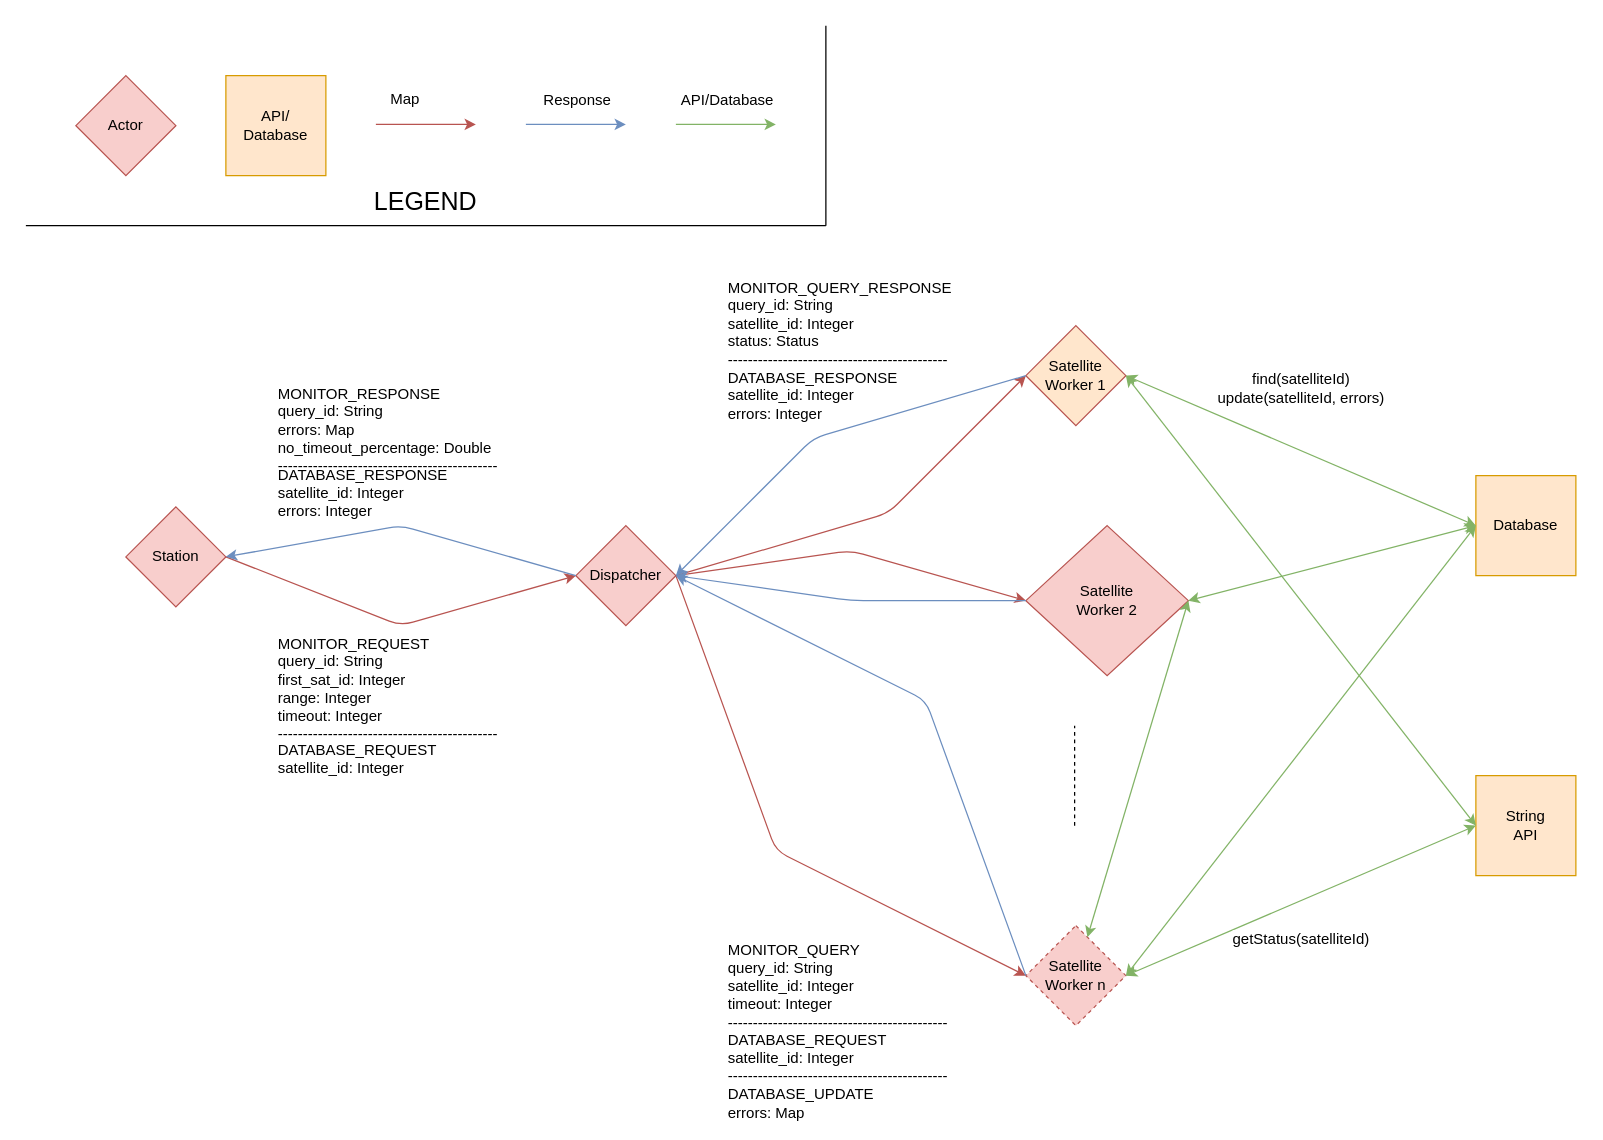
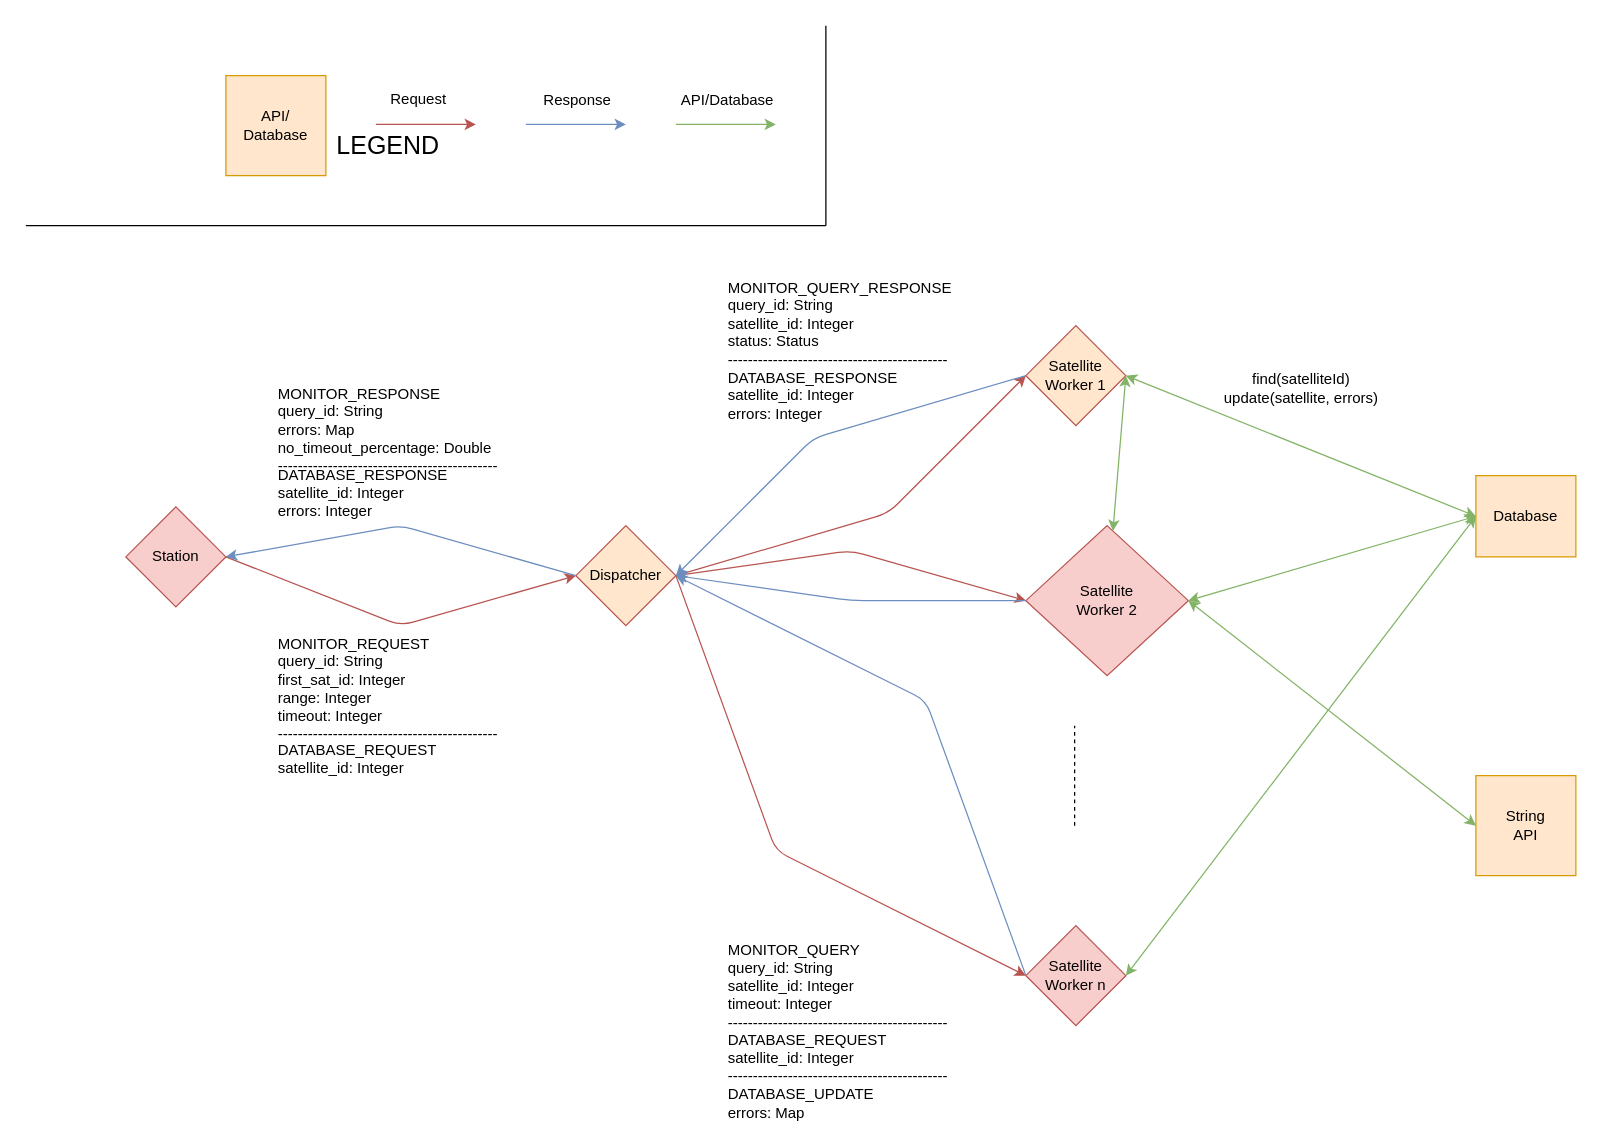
node "Map": label "Map" -> "Request"
node "Actor": removed
node "LEGEND": moved (426, 201) -> (388, 144)
node "find(satelliteId) update(satelliteId, errors)": label "find(satelliteId) update(satelliteId, errors)" -> "find(satelliteId) update(satellite, errors)"
edge "Satellite Worker 1" -- "String API": now "Satellite Worker 1" -- "Satellite Worker 2"
node "Database": size 100x100 -> 100x81
node "Dispatcher": fillcolor #f8cecc -> #ffe6cc
edge "Satellite Worker 2" -- "Satellite Worker n": now "Satellite Worker 2" -- "String API"
edge "String API" -- "Satellite Worker n": removed, label "getStatus(satelliteId)"
node "Satellite Worker n": style dashed -> solid
